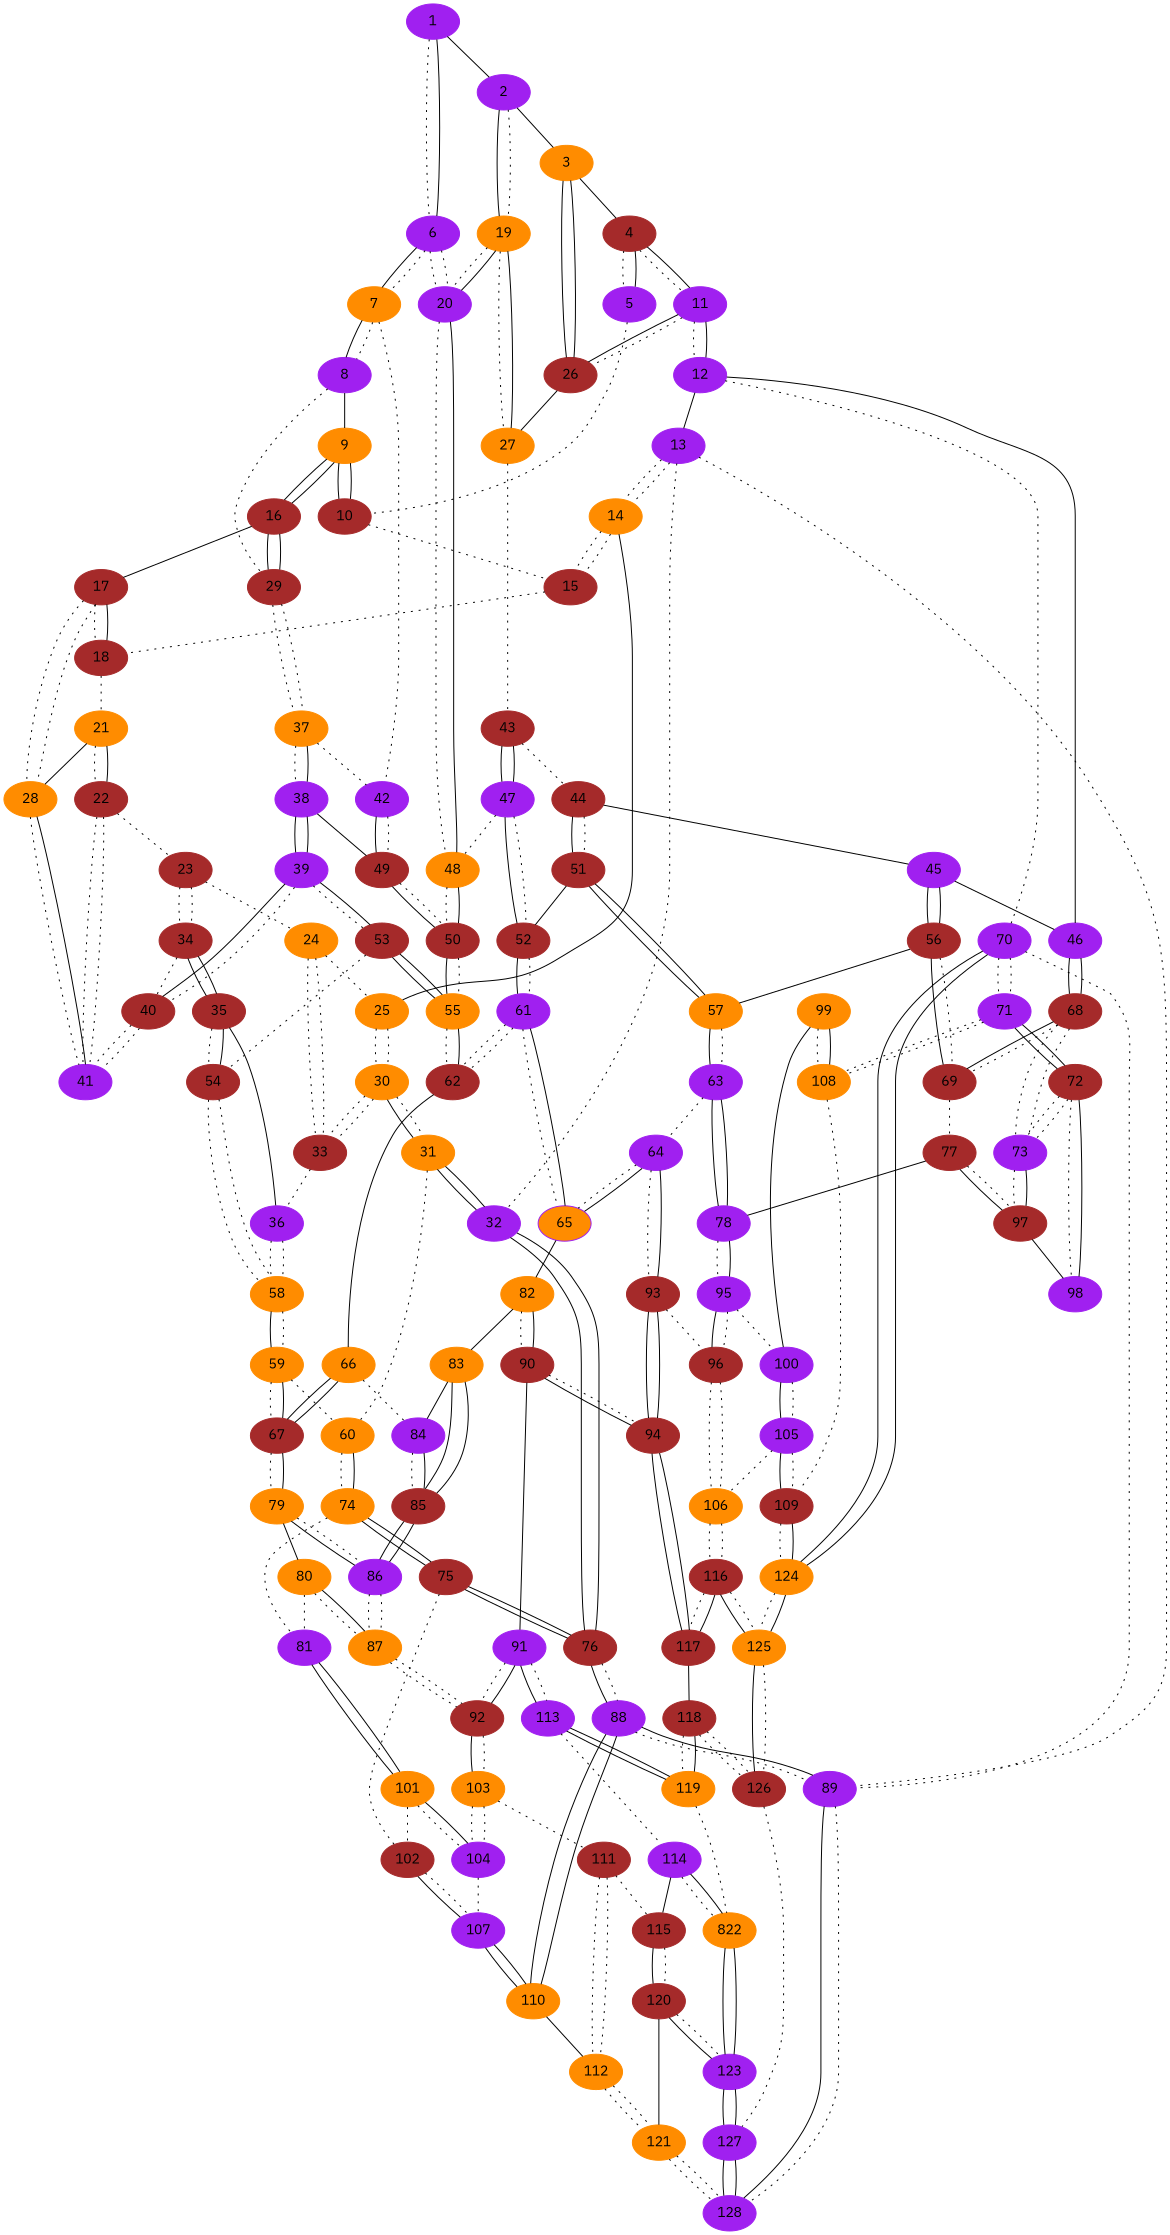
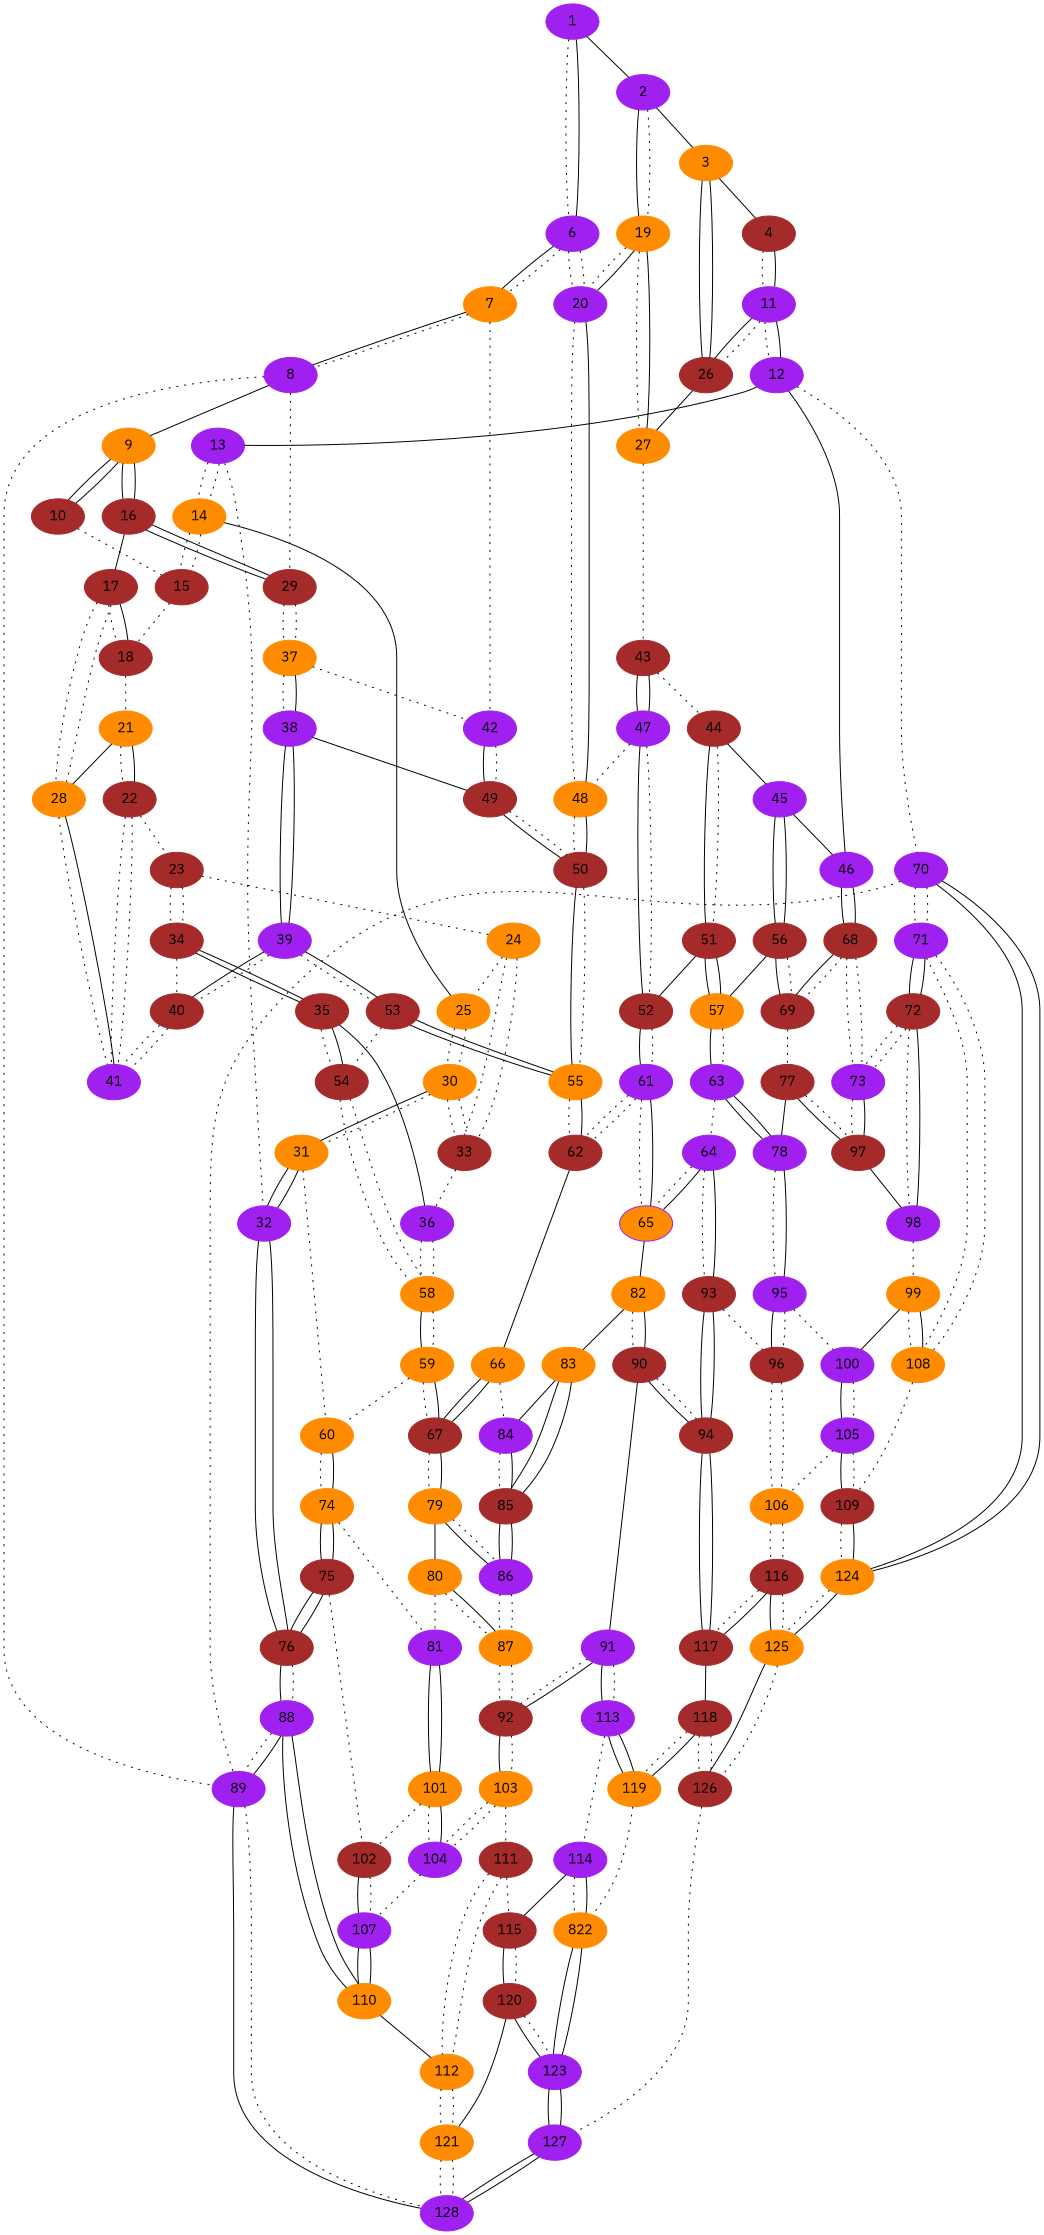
node "5": removed
edge "13" -- "89": now "8" -- "89"
edge "98" -- "99": added
